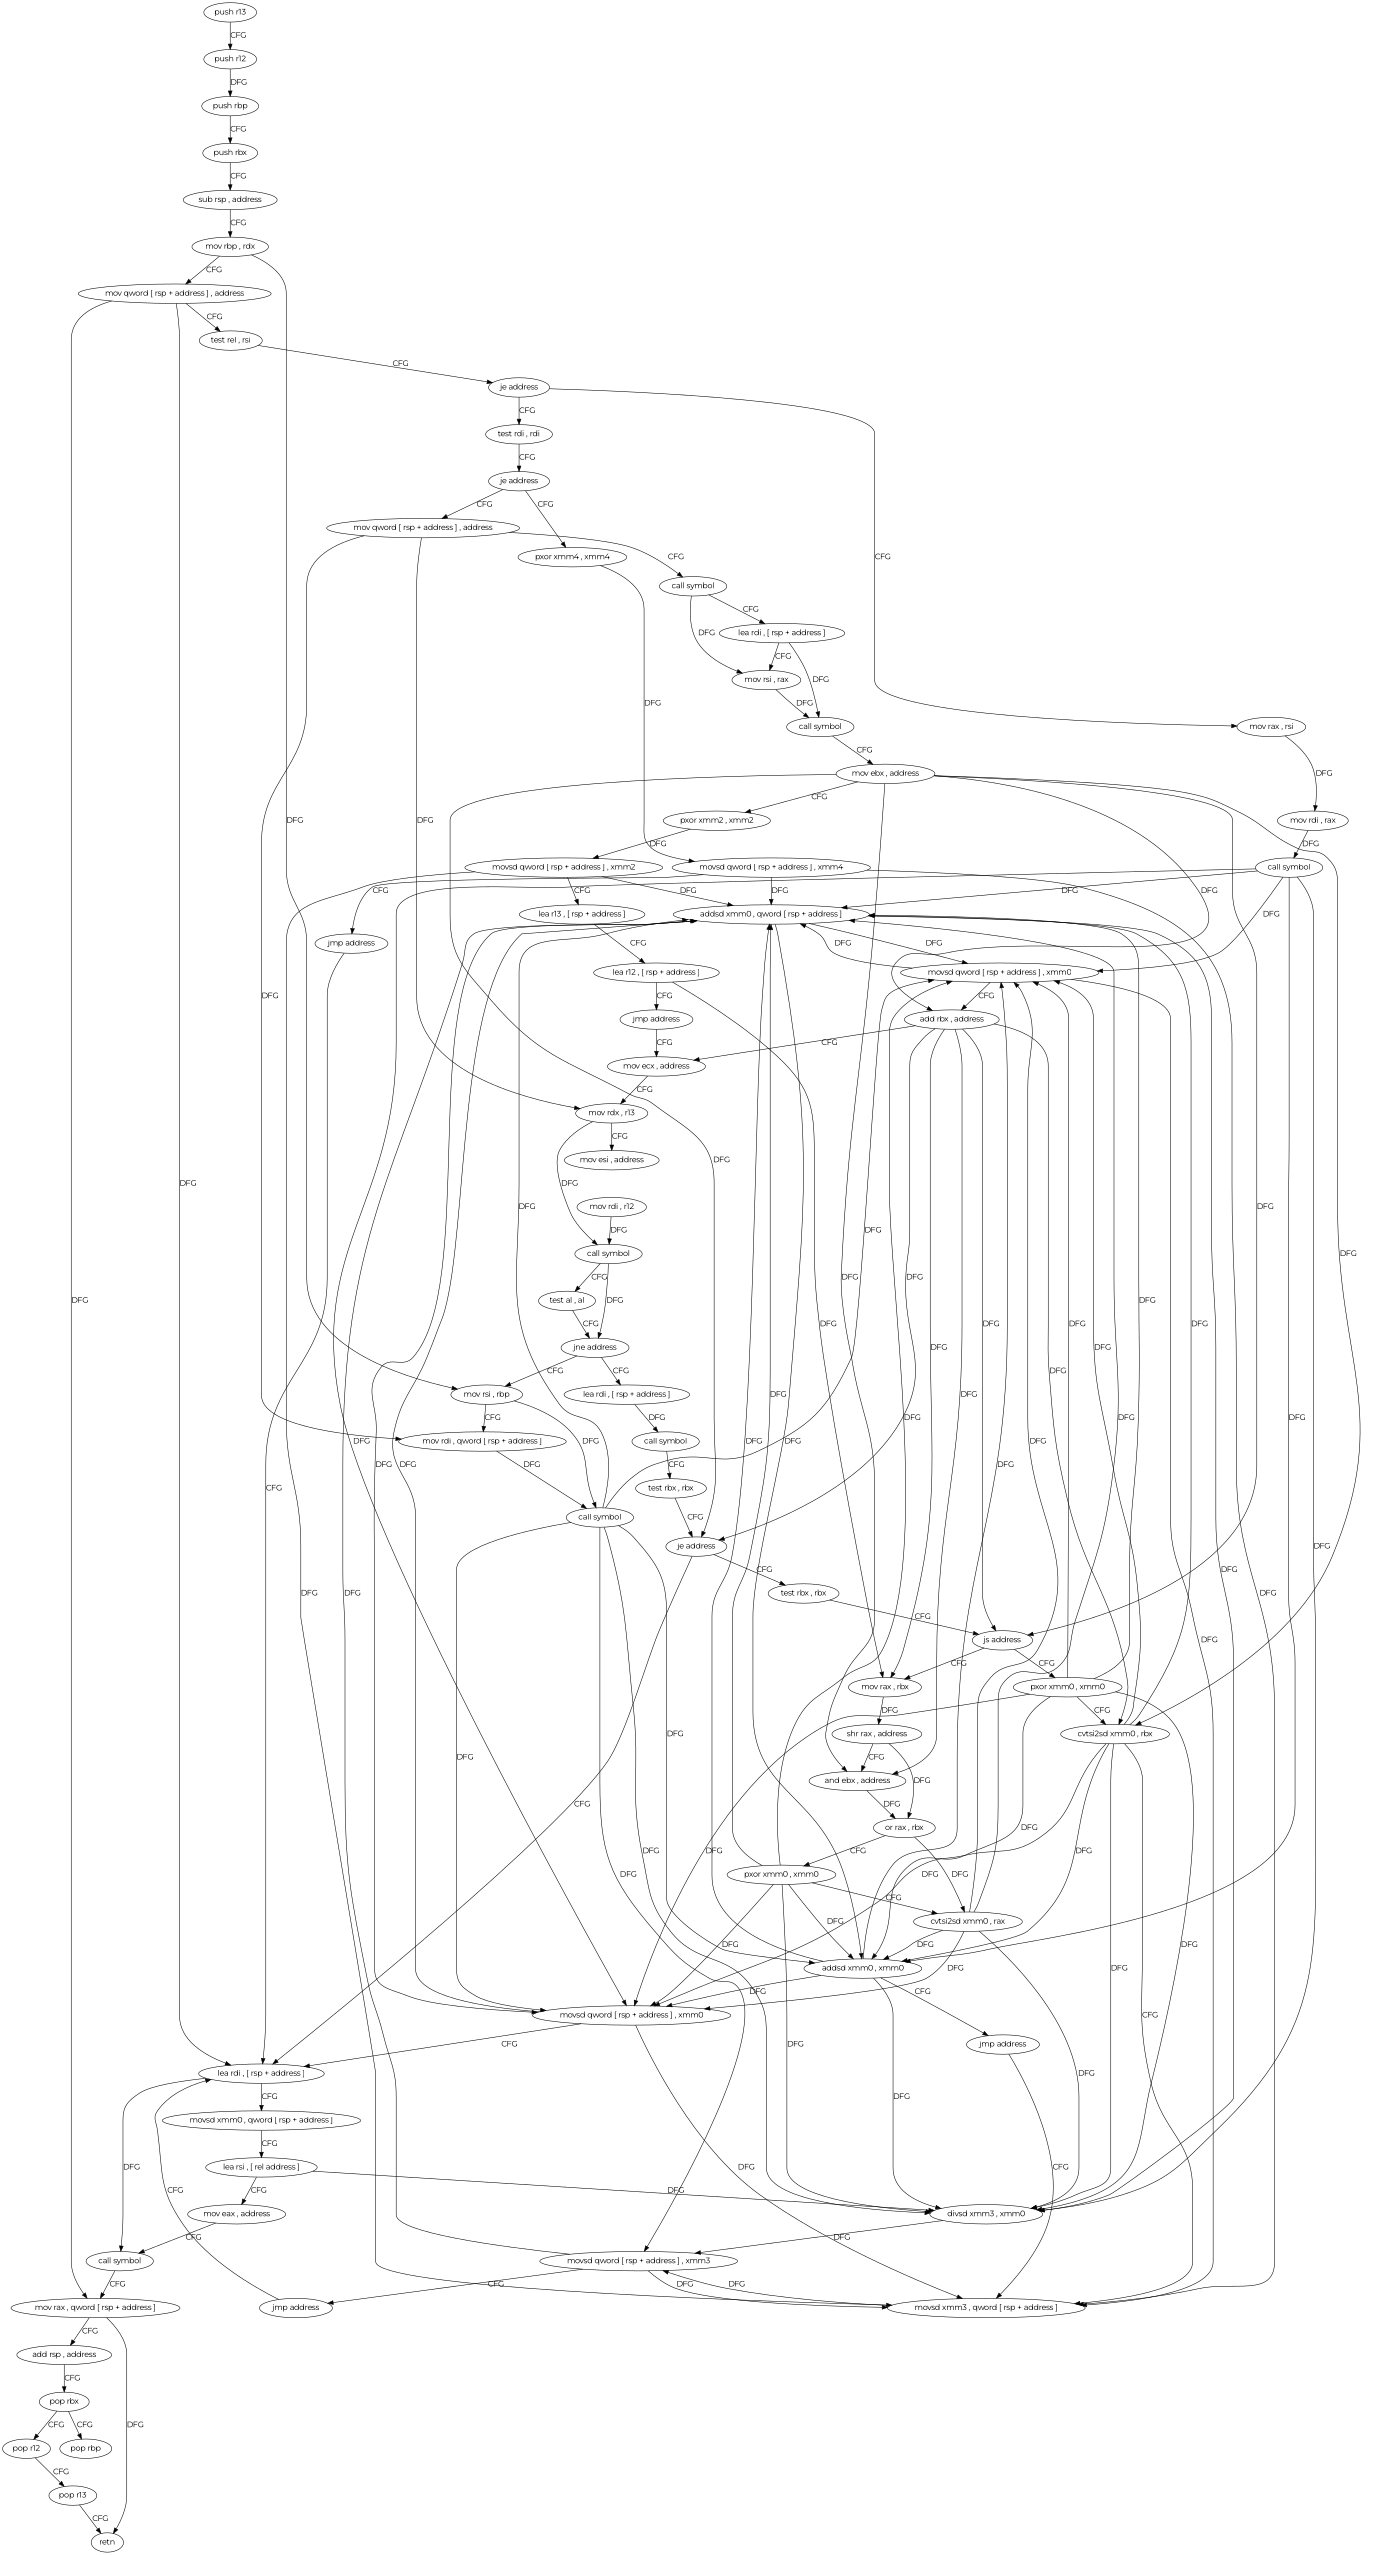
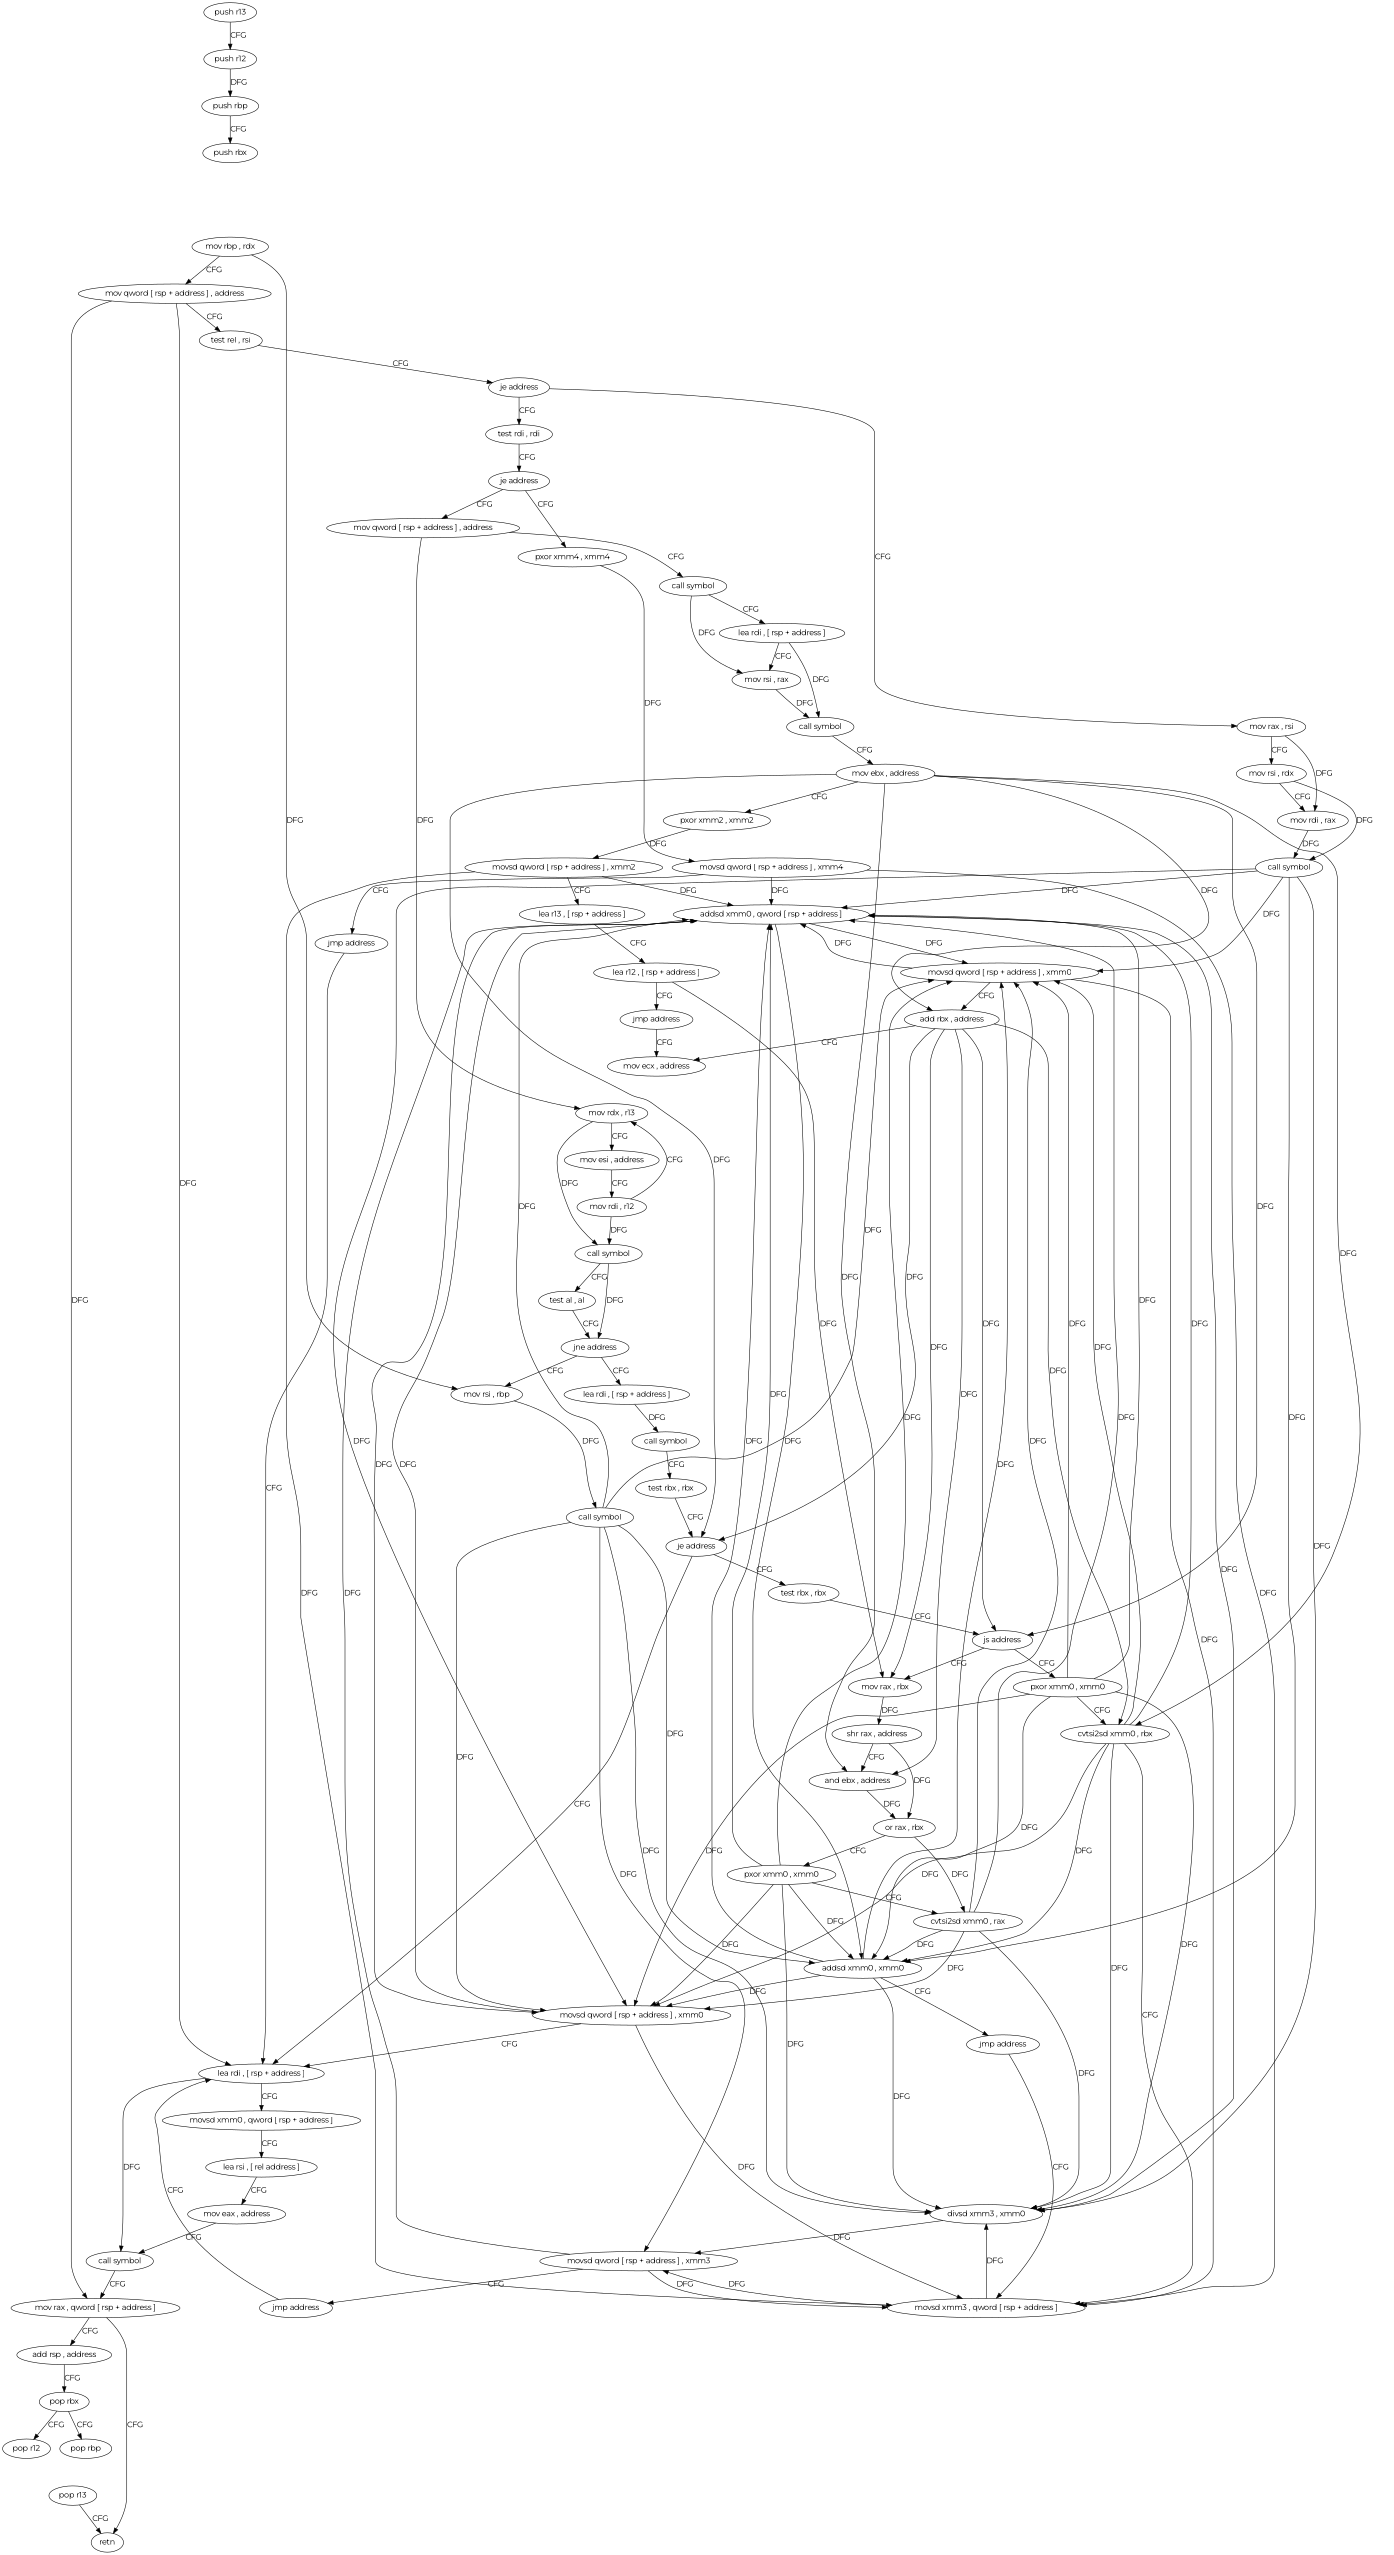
node "sub rsp , address": removed
node "mov rsi , rdx": added
edge "mov ecx , address" -> "mov rdx , r13": now "mov rdi , r12" -> "mov rdx , r13"
edge "mov esi , address" -> "mov rdi , r12": added, label "CFG"
node "mov rdi , qword [ rsp + address ]": removed
edge "lea rsi , [ rel address ]" -> "divsd xmm3 , xmm0": now "movsd xmm3 , qword [ rsp + address ]" -> "divsd xmm3 , xmm0"
edge "mov rax , qword [ rsp + address ]" -> "retn": label "DFG" -> "CFG"
edge "pop r12" -> "pop r13": removed, label "CFG"
